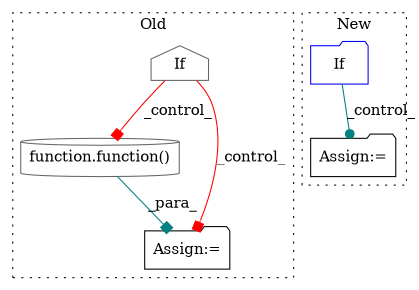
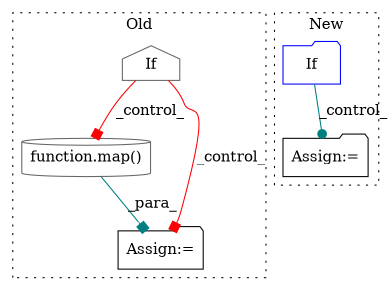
node "function.function()": label "function.function()" -> "function.map()"
